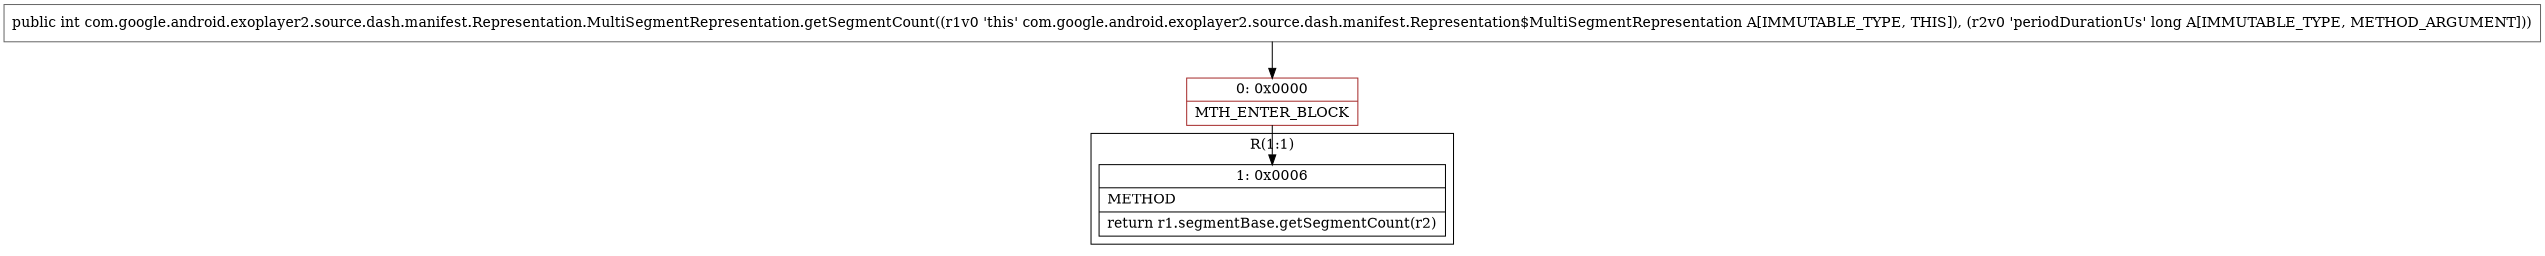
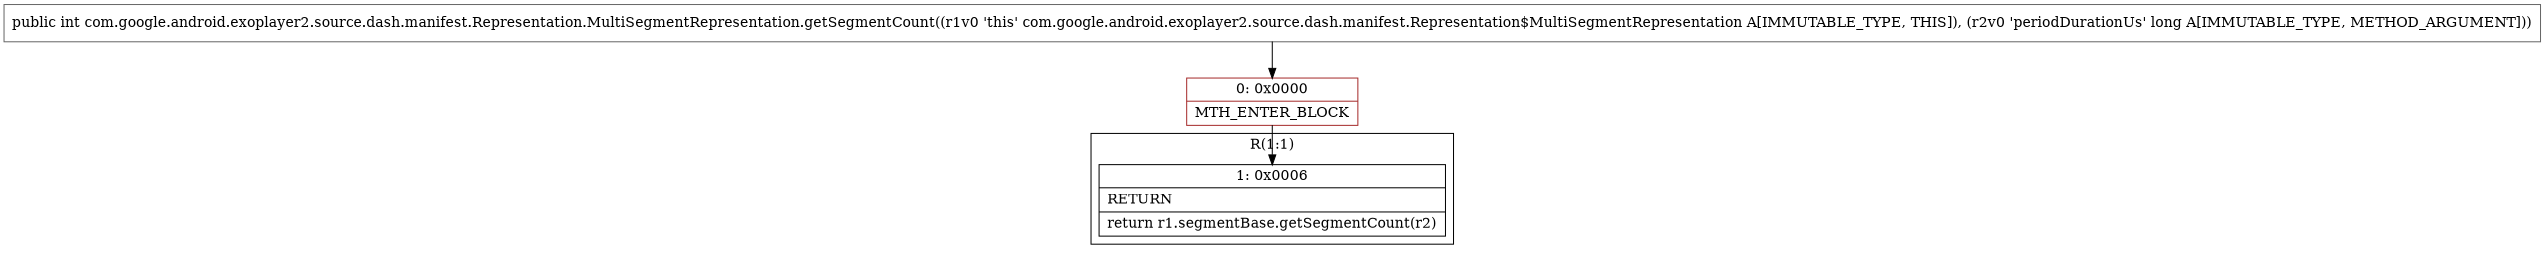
node "1: 0x0006": text "METHOD" -> "RETURN"
